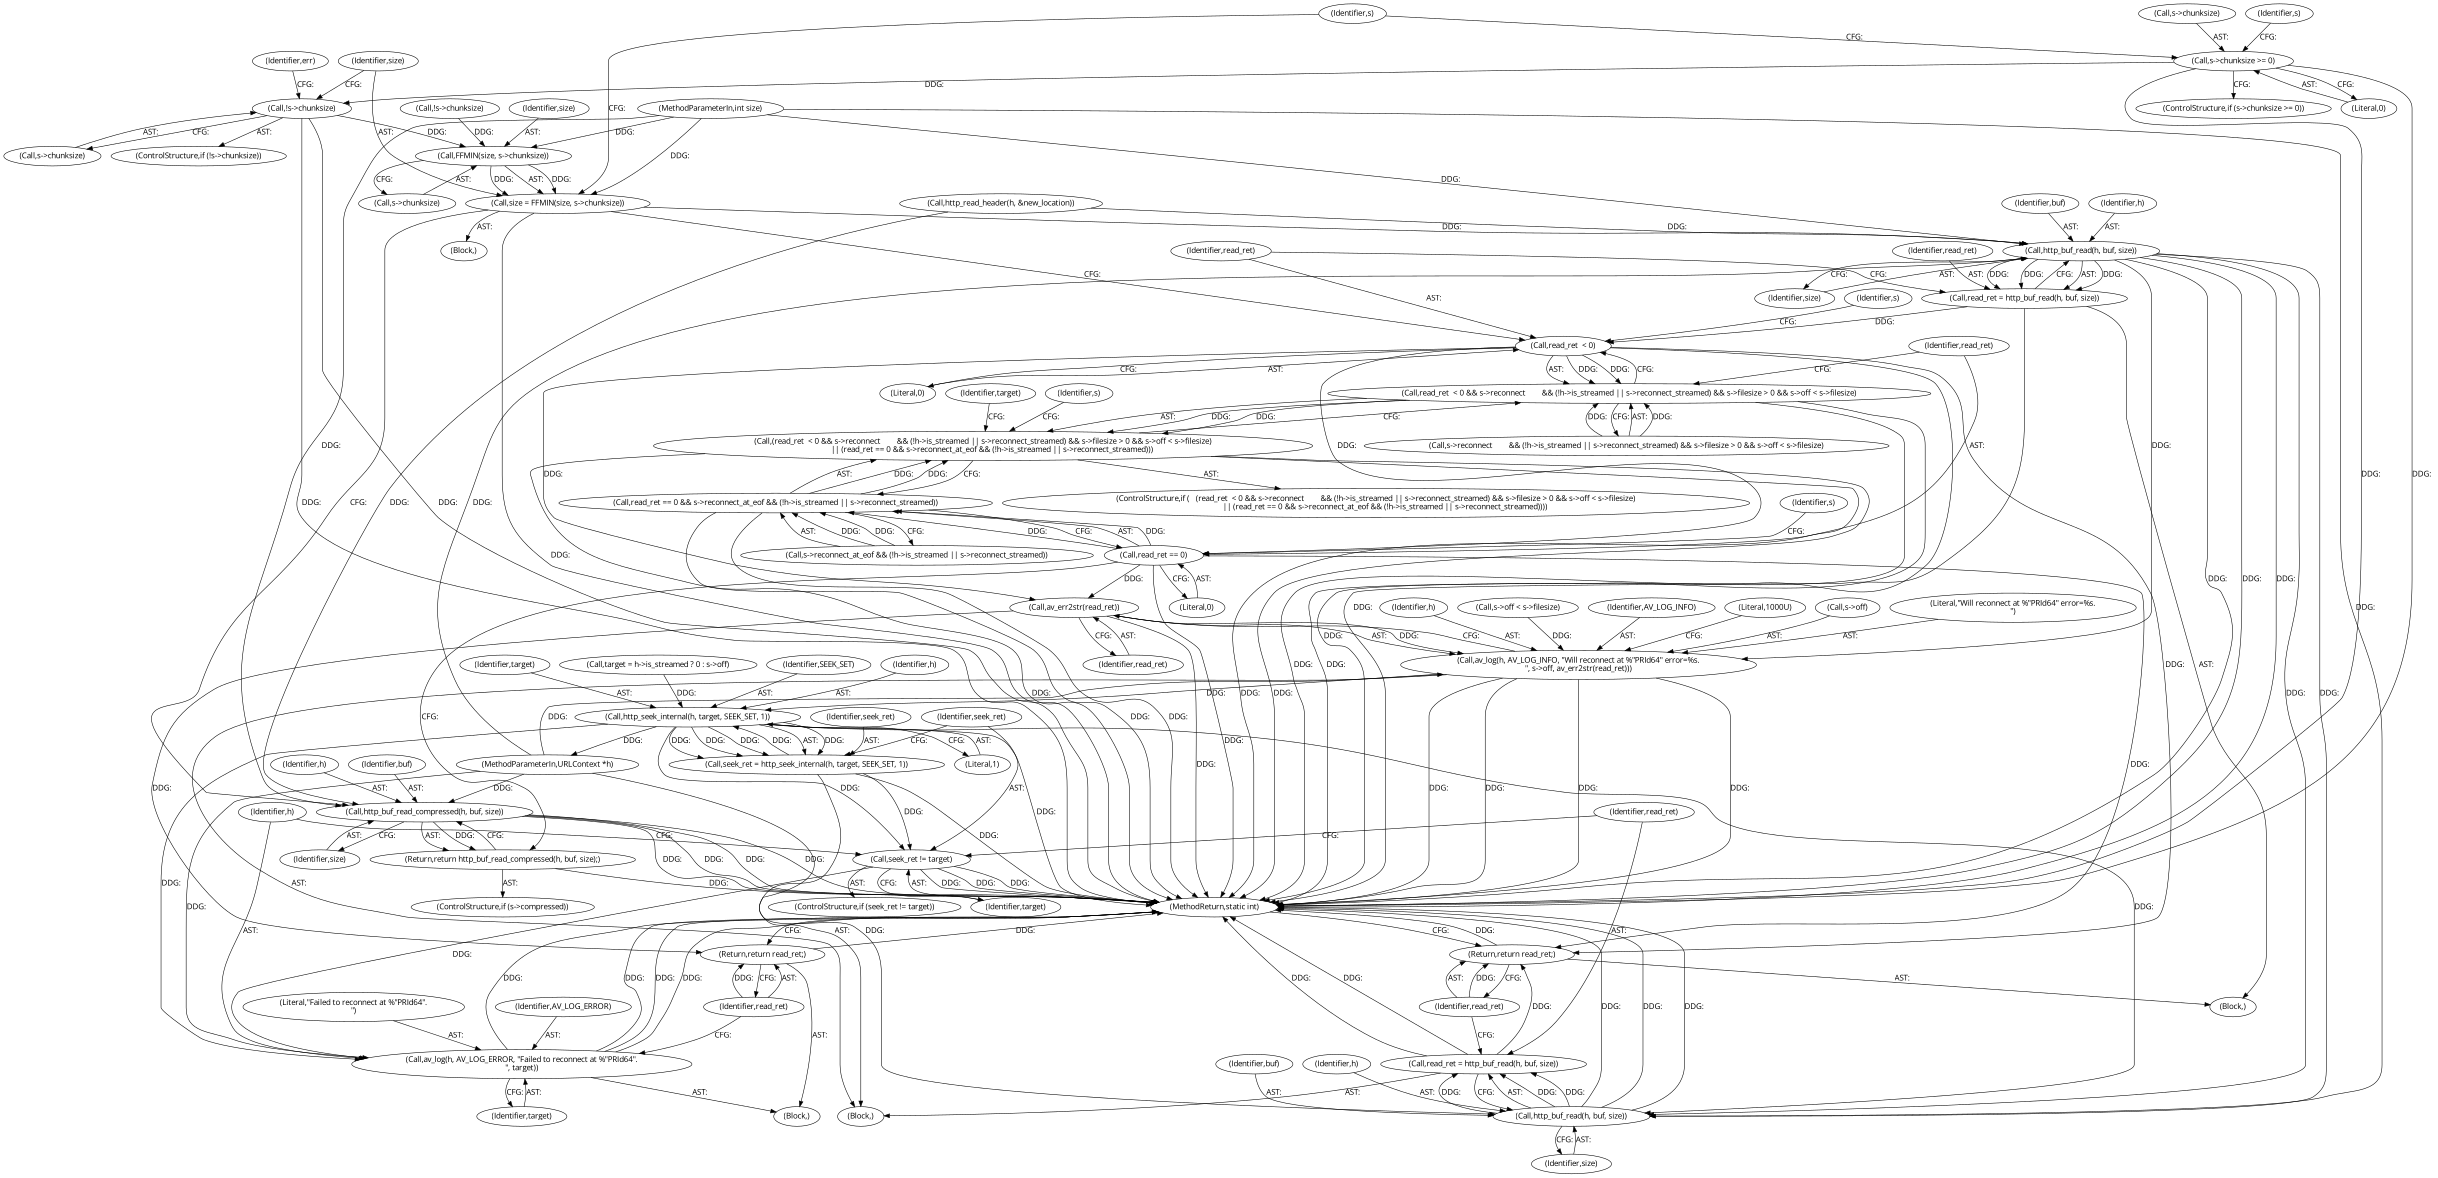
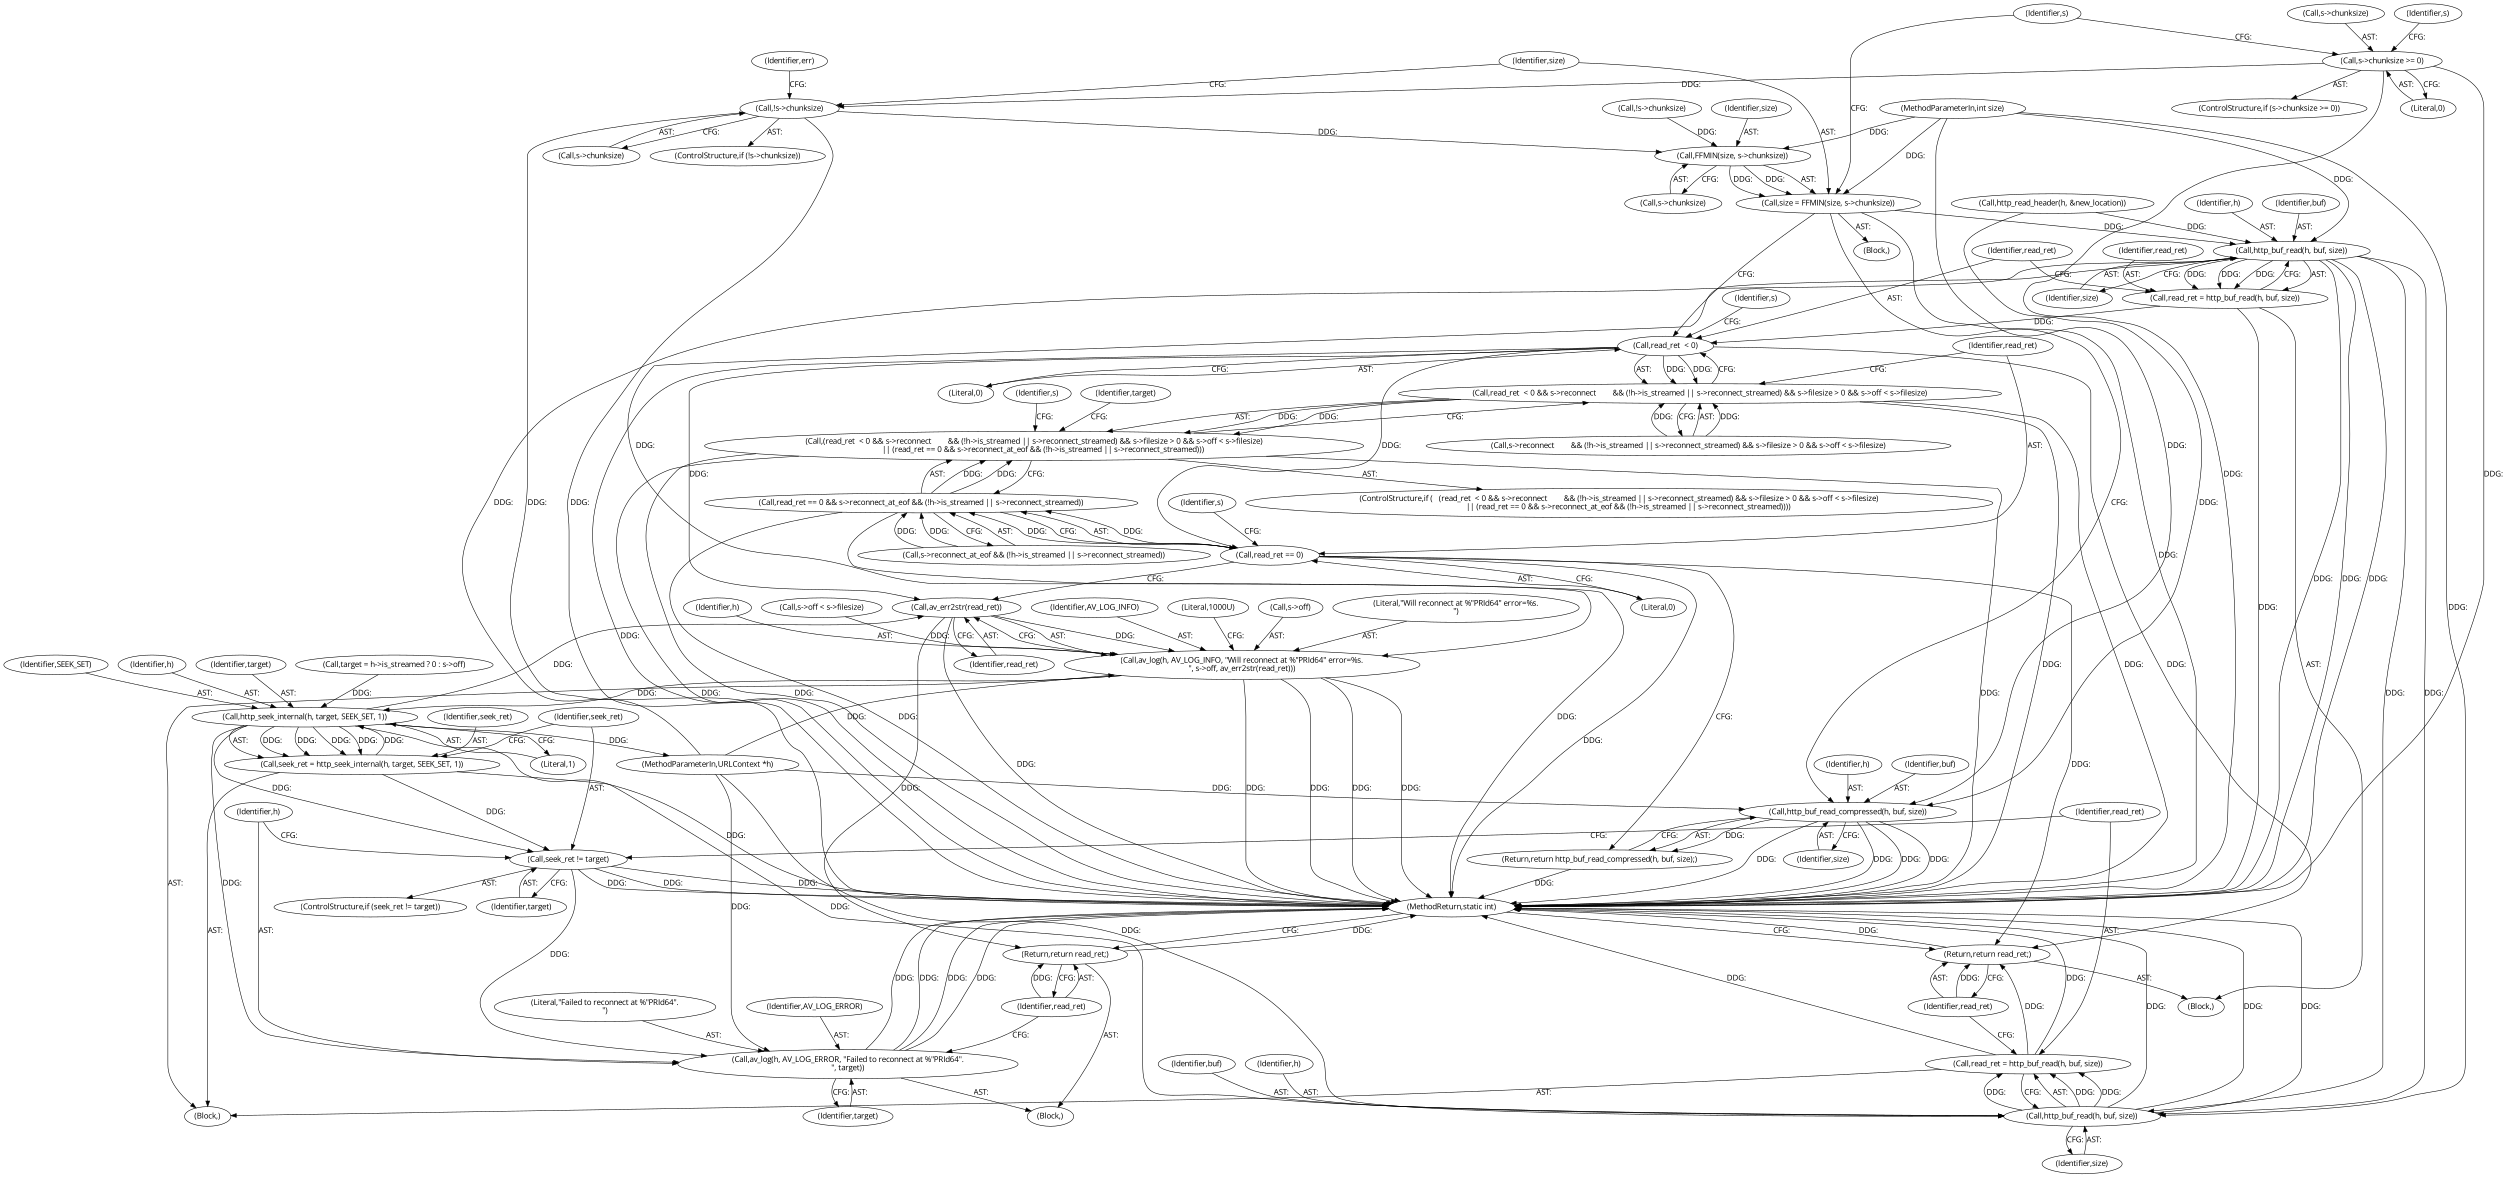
edge "(Call,s->chunksize >= 0)" -> "(ControlStructure,if (s->chunksize >= 0))": label "CFG: " -> "AST: "
edge "(Call,read_ret == 0)" -> "(Call,av_err2str(read_ret))": label "DDG: " -> "CFG: "
edge "(Call,http_seek_internal(h, target, SEEK_SET, 1))" -> "(MethodReturn,static int)": now "(Call,http_seek_internal(h, target, SEEK_SET, 1))" -> "(Call,av_err2str(read_ret))"
node "(ControlStructure,if (s->compressed))": removed
